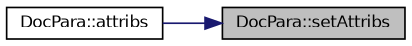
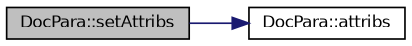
edge "DocPara::attribs" -> "DocPara::setAttribs": reversed
